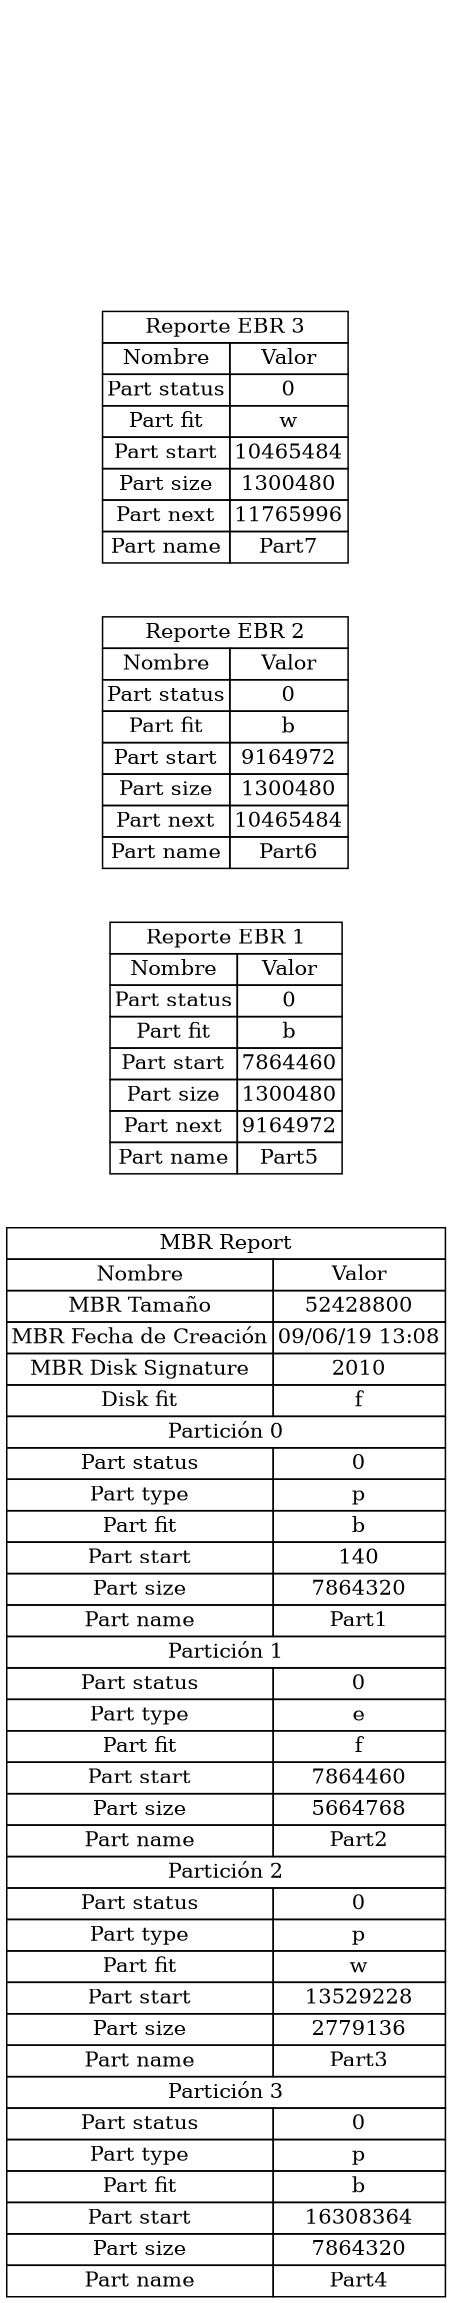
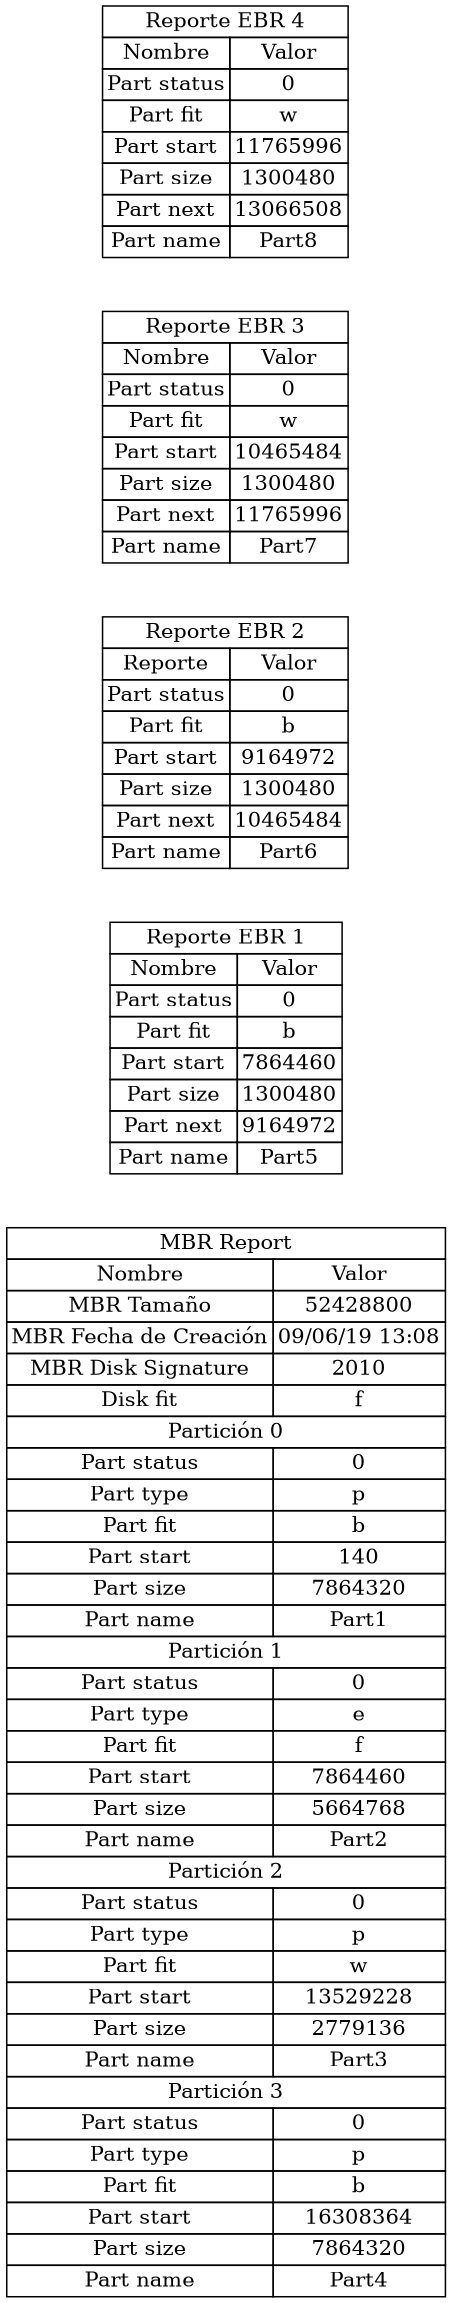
node "Reporte EBR 4": added
node "Reporte EBR 2": text "Nombre" -> "Reporte"
